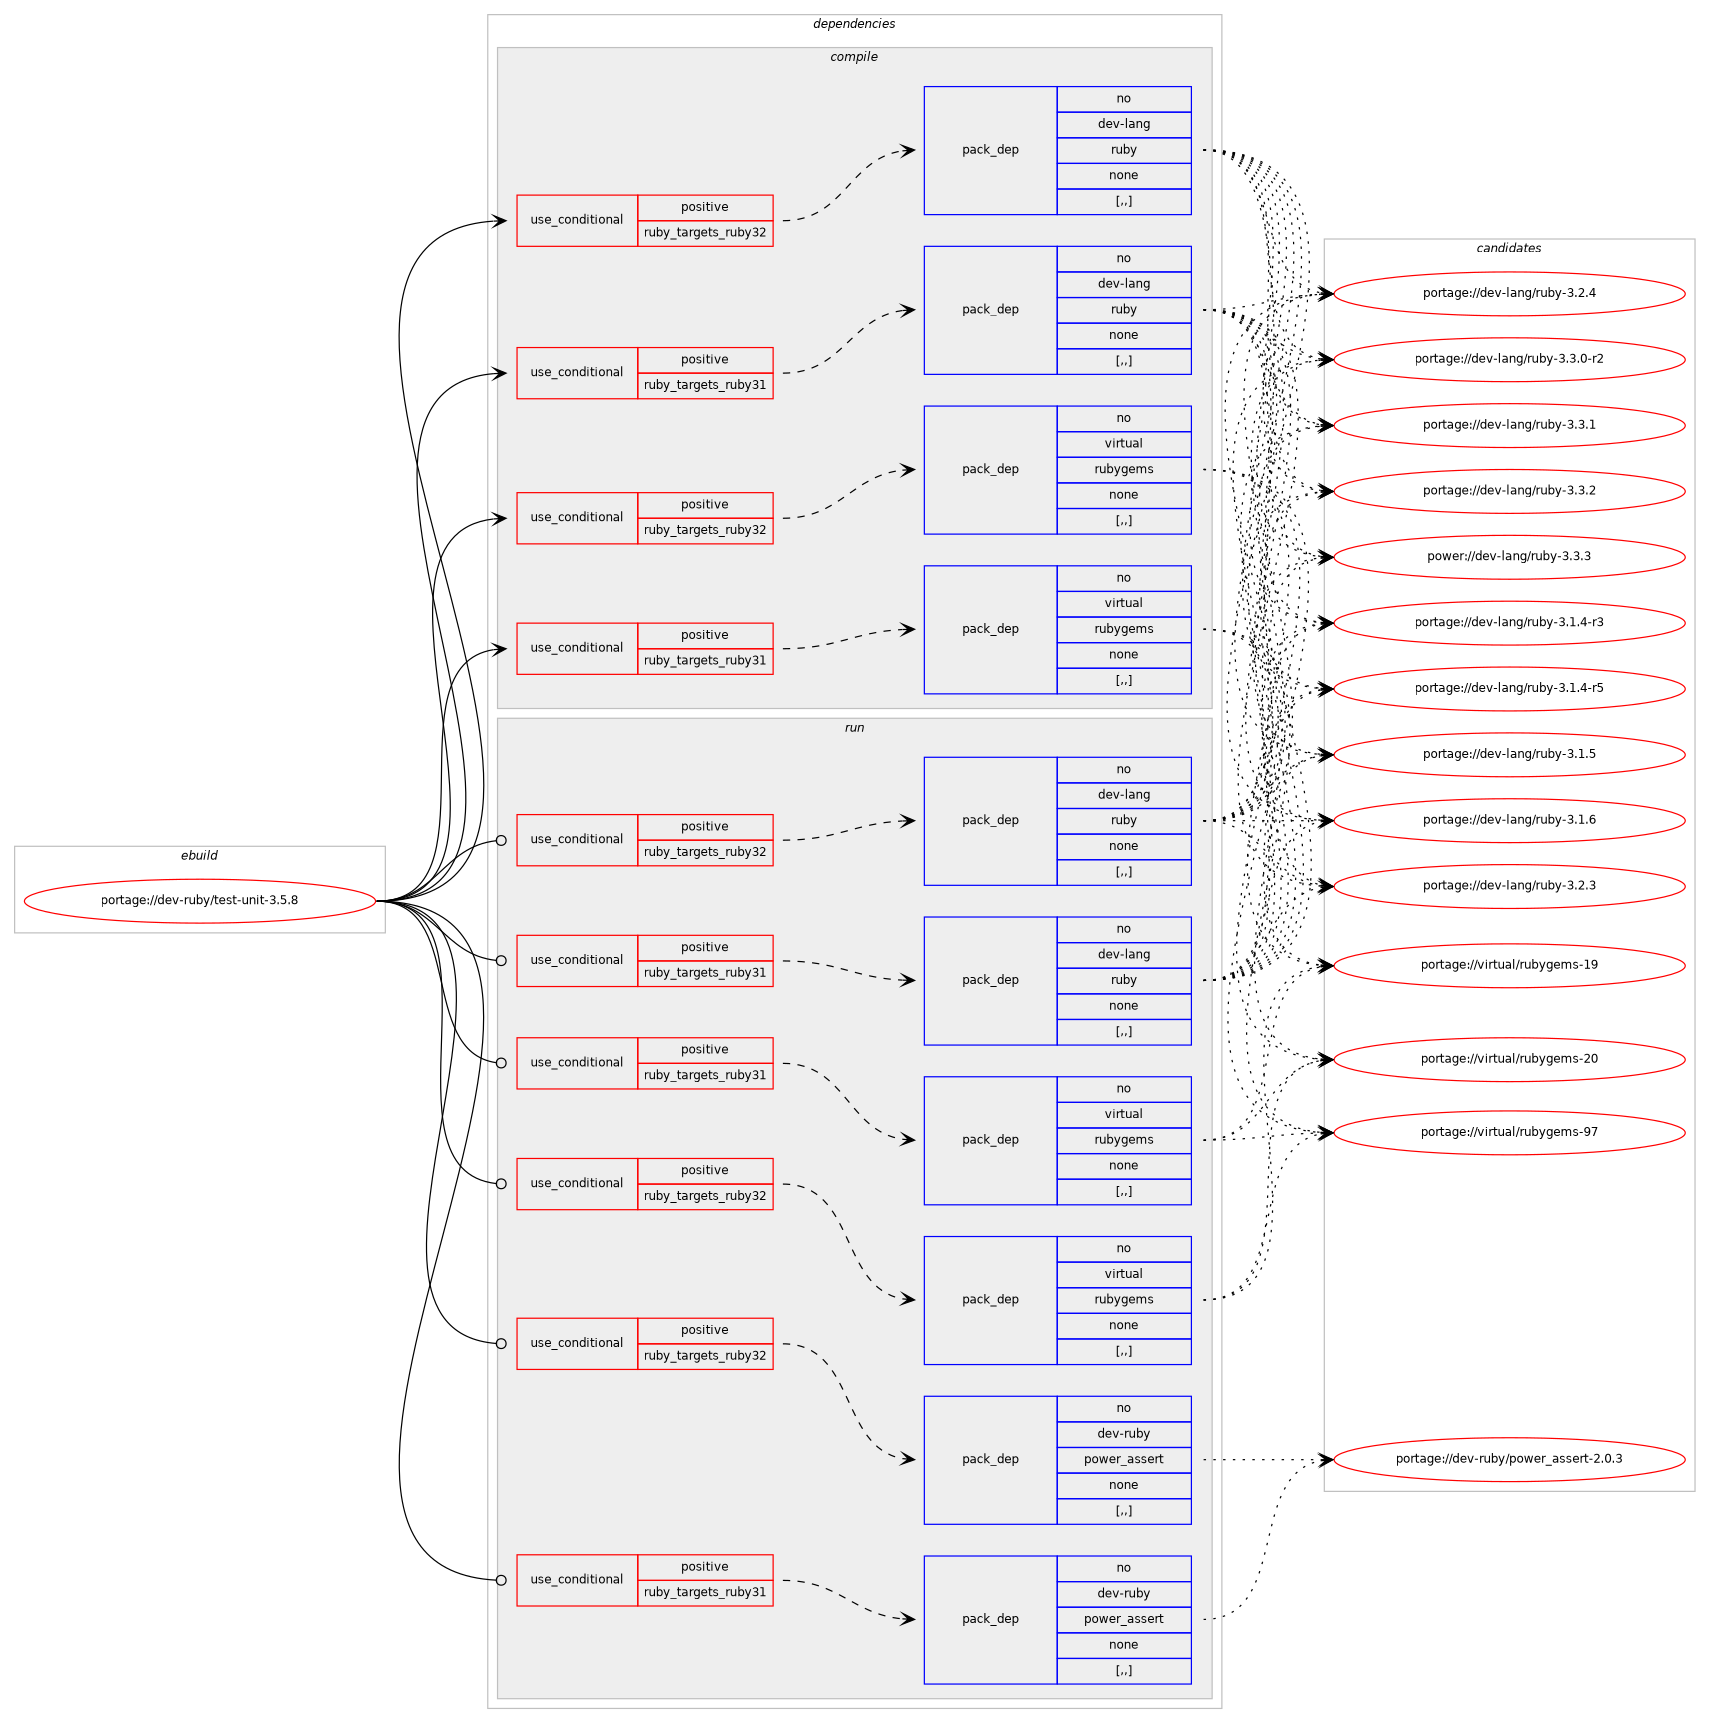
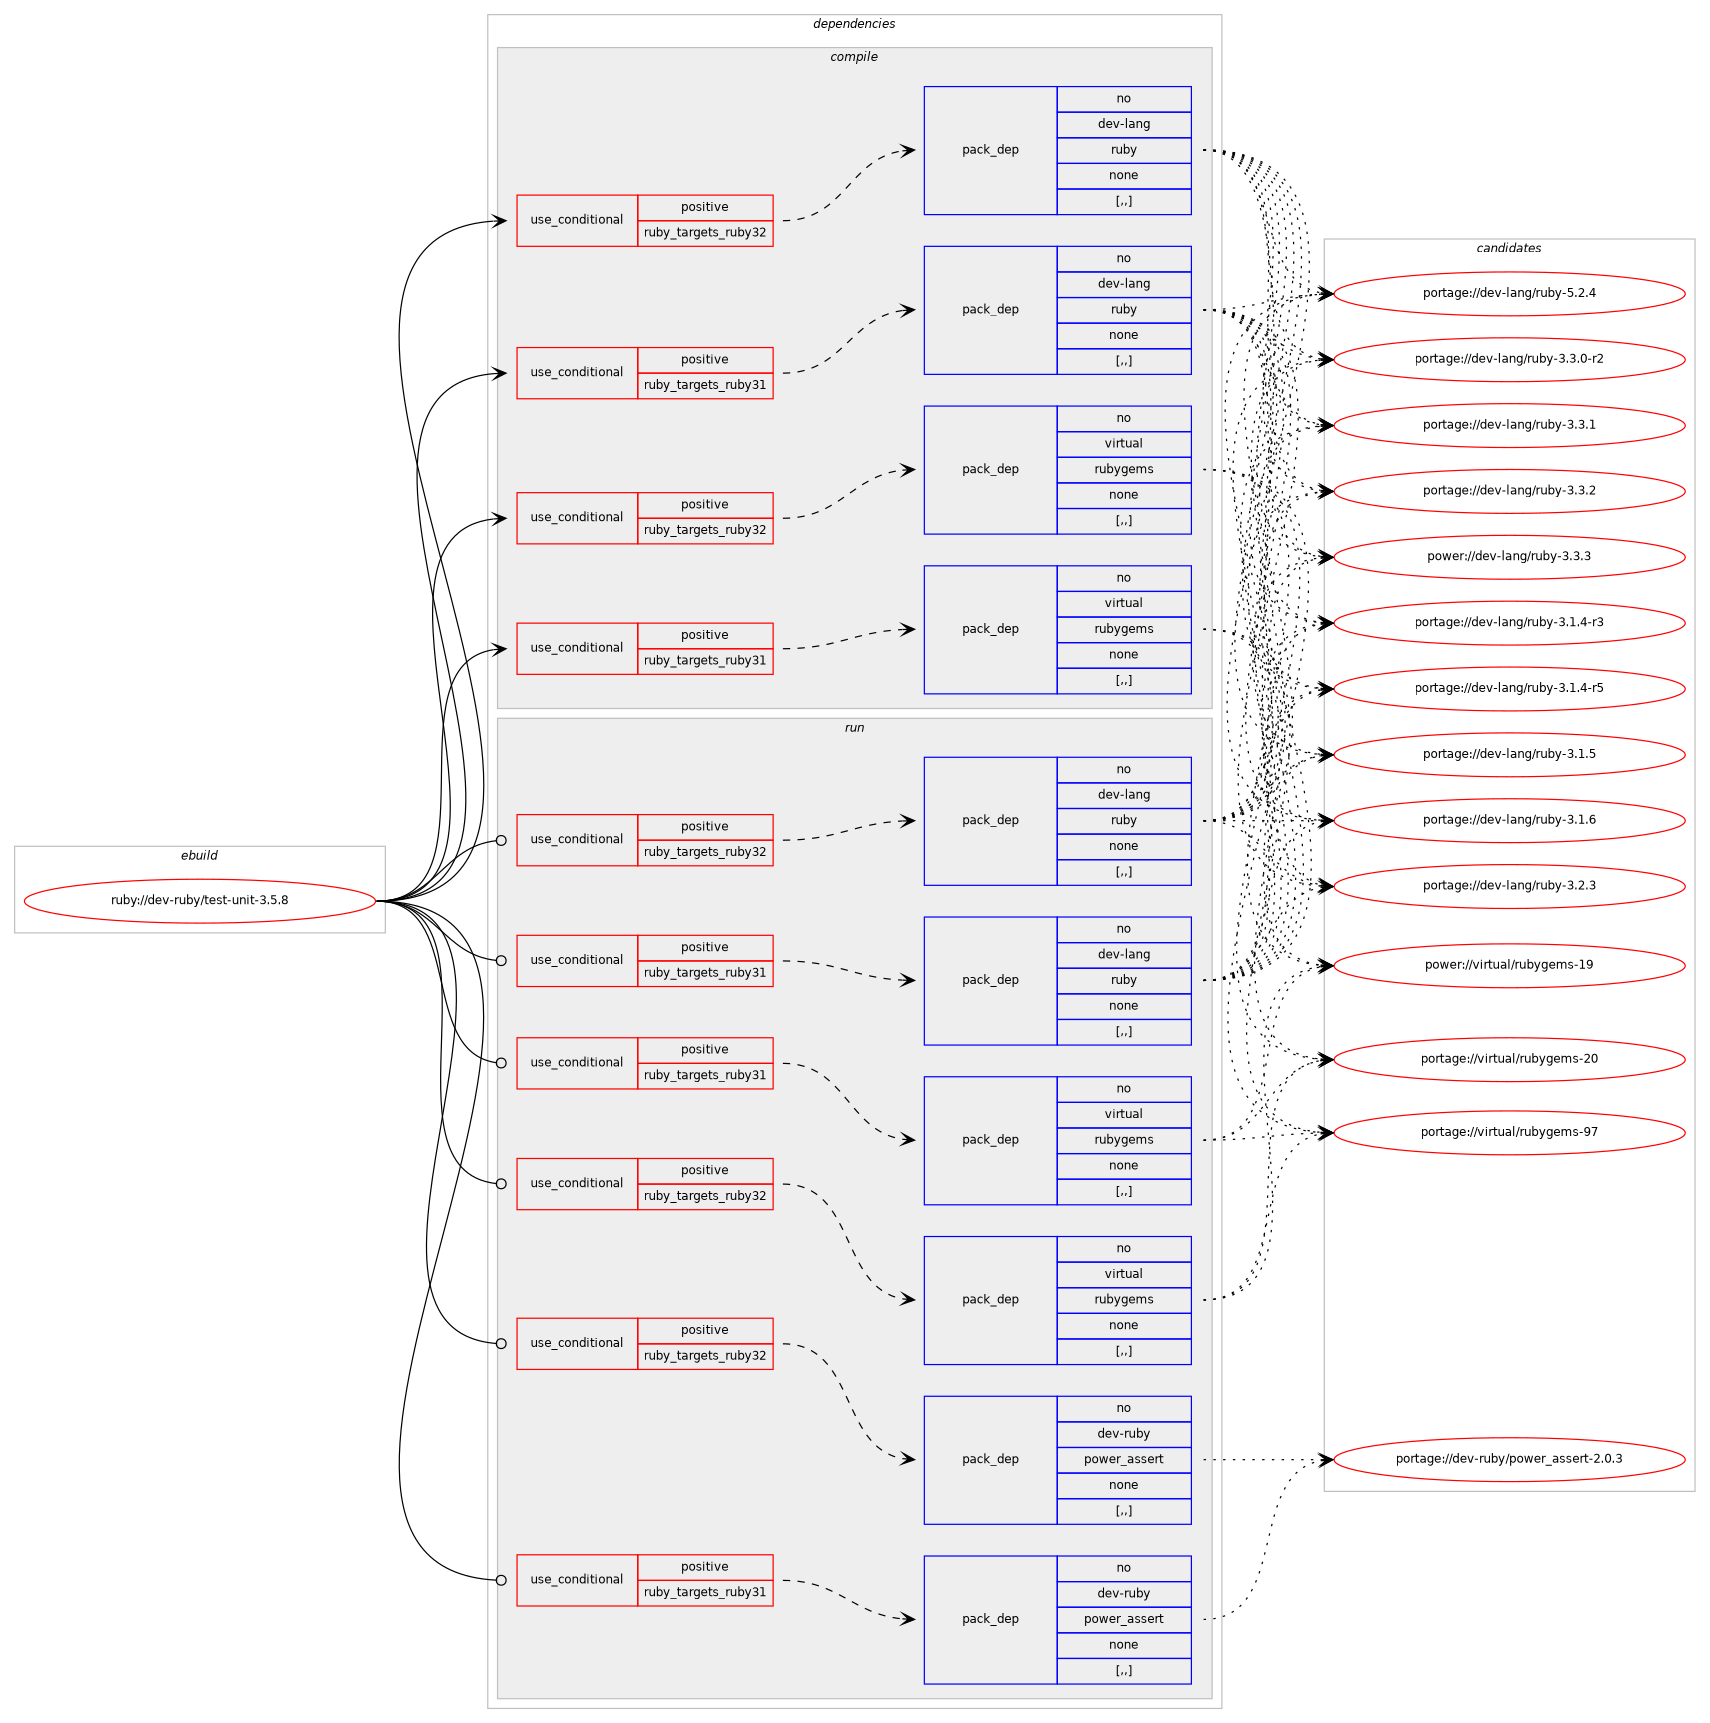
node "portage://dev-lang/ruby-3.2.4": label "portage://dev-lang/ruby-3.2.4" -> "portage://dev-lang/ruby-5.2.4"
node "portage://dev-ruby/test-unit-3.5.8": label "portage://dev-ruby/test-unit-3.5.8" -> "ruby://dev-ruby/test-unit-3.5.8"
node "portage://virtual/rubygems-19": label "portage://virtual/rubygems-19" -> "power://virtual/rubygems-19"
